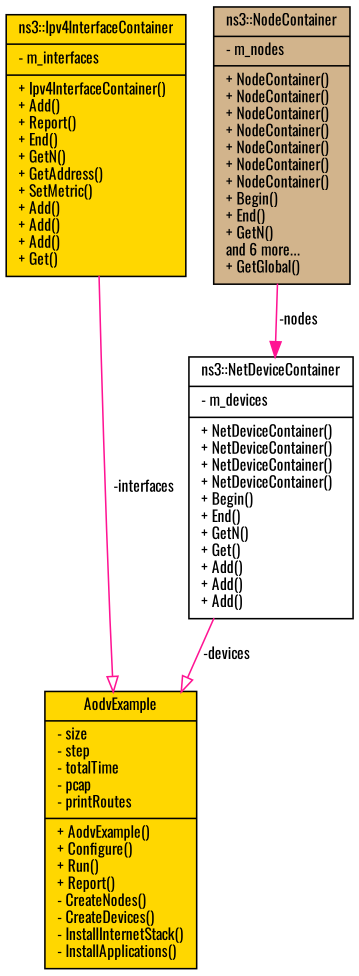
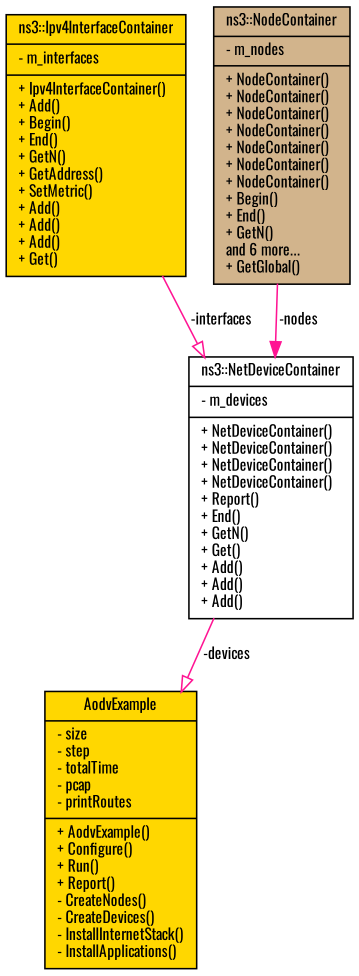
node "ns3::Ipv4InterfaceContainer": text "+ Report()" -> "+ Begin()"
edge "ns3::Ipv4InterfaceContainer" -> "AodvExample": now "ns3::Ipv4InterfaceContainer" -> "ns3::NetDeviceContainer"
node "ns3::NetDeviceContainer": text "+ Begin()" -> "+ Report()"
